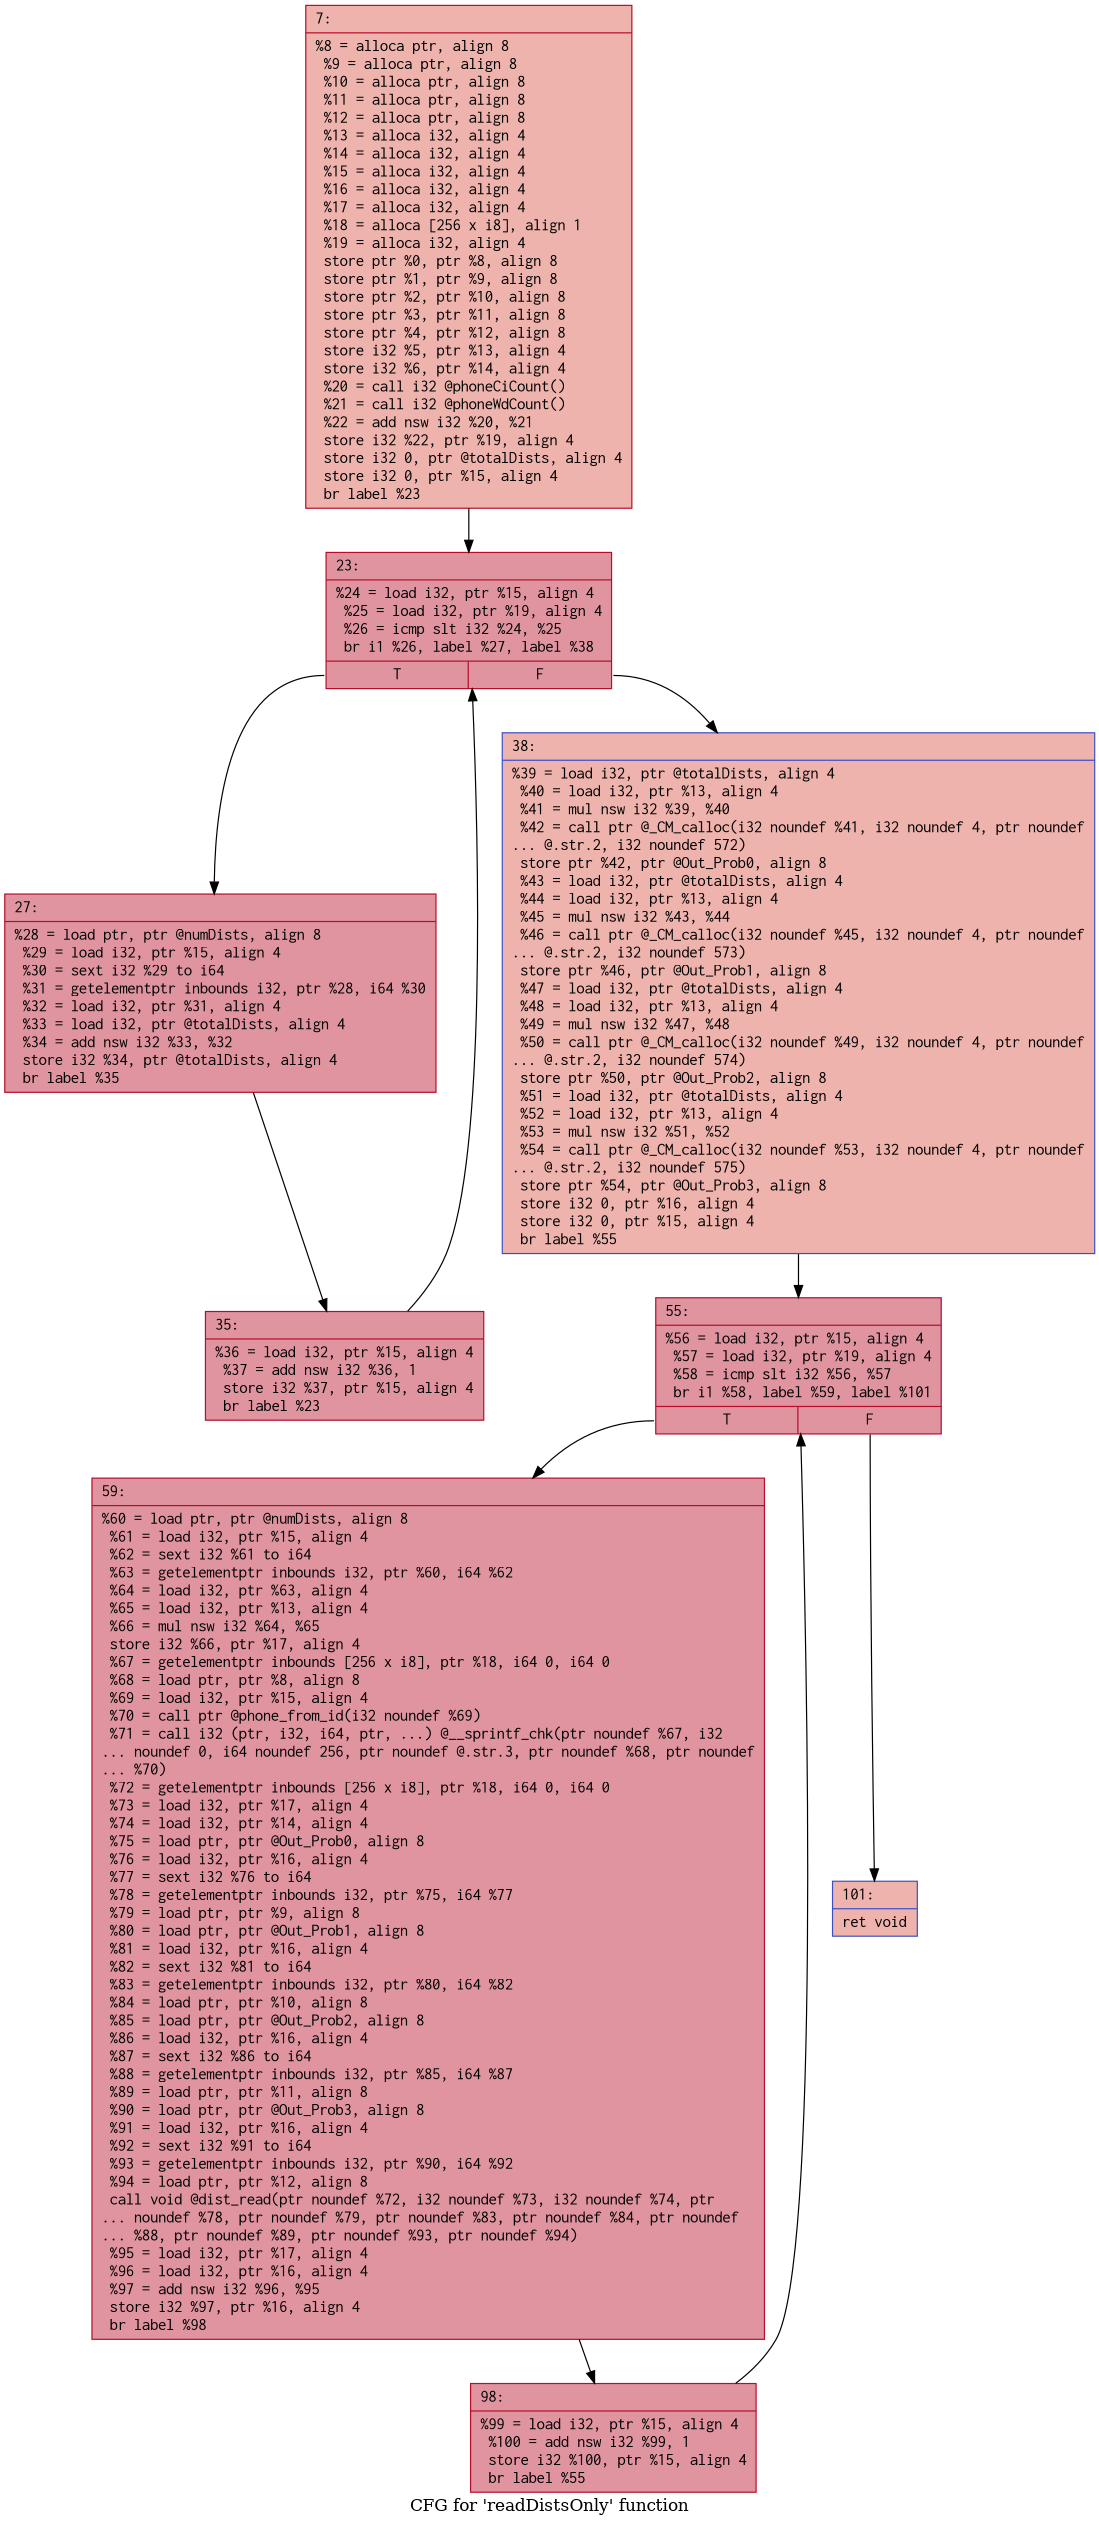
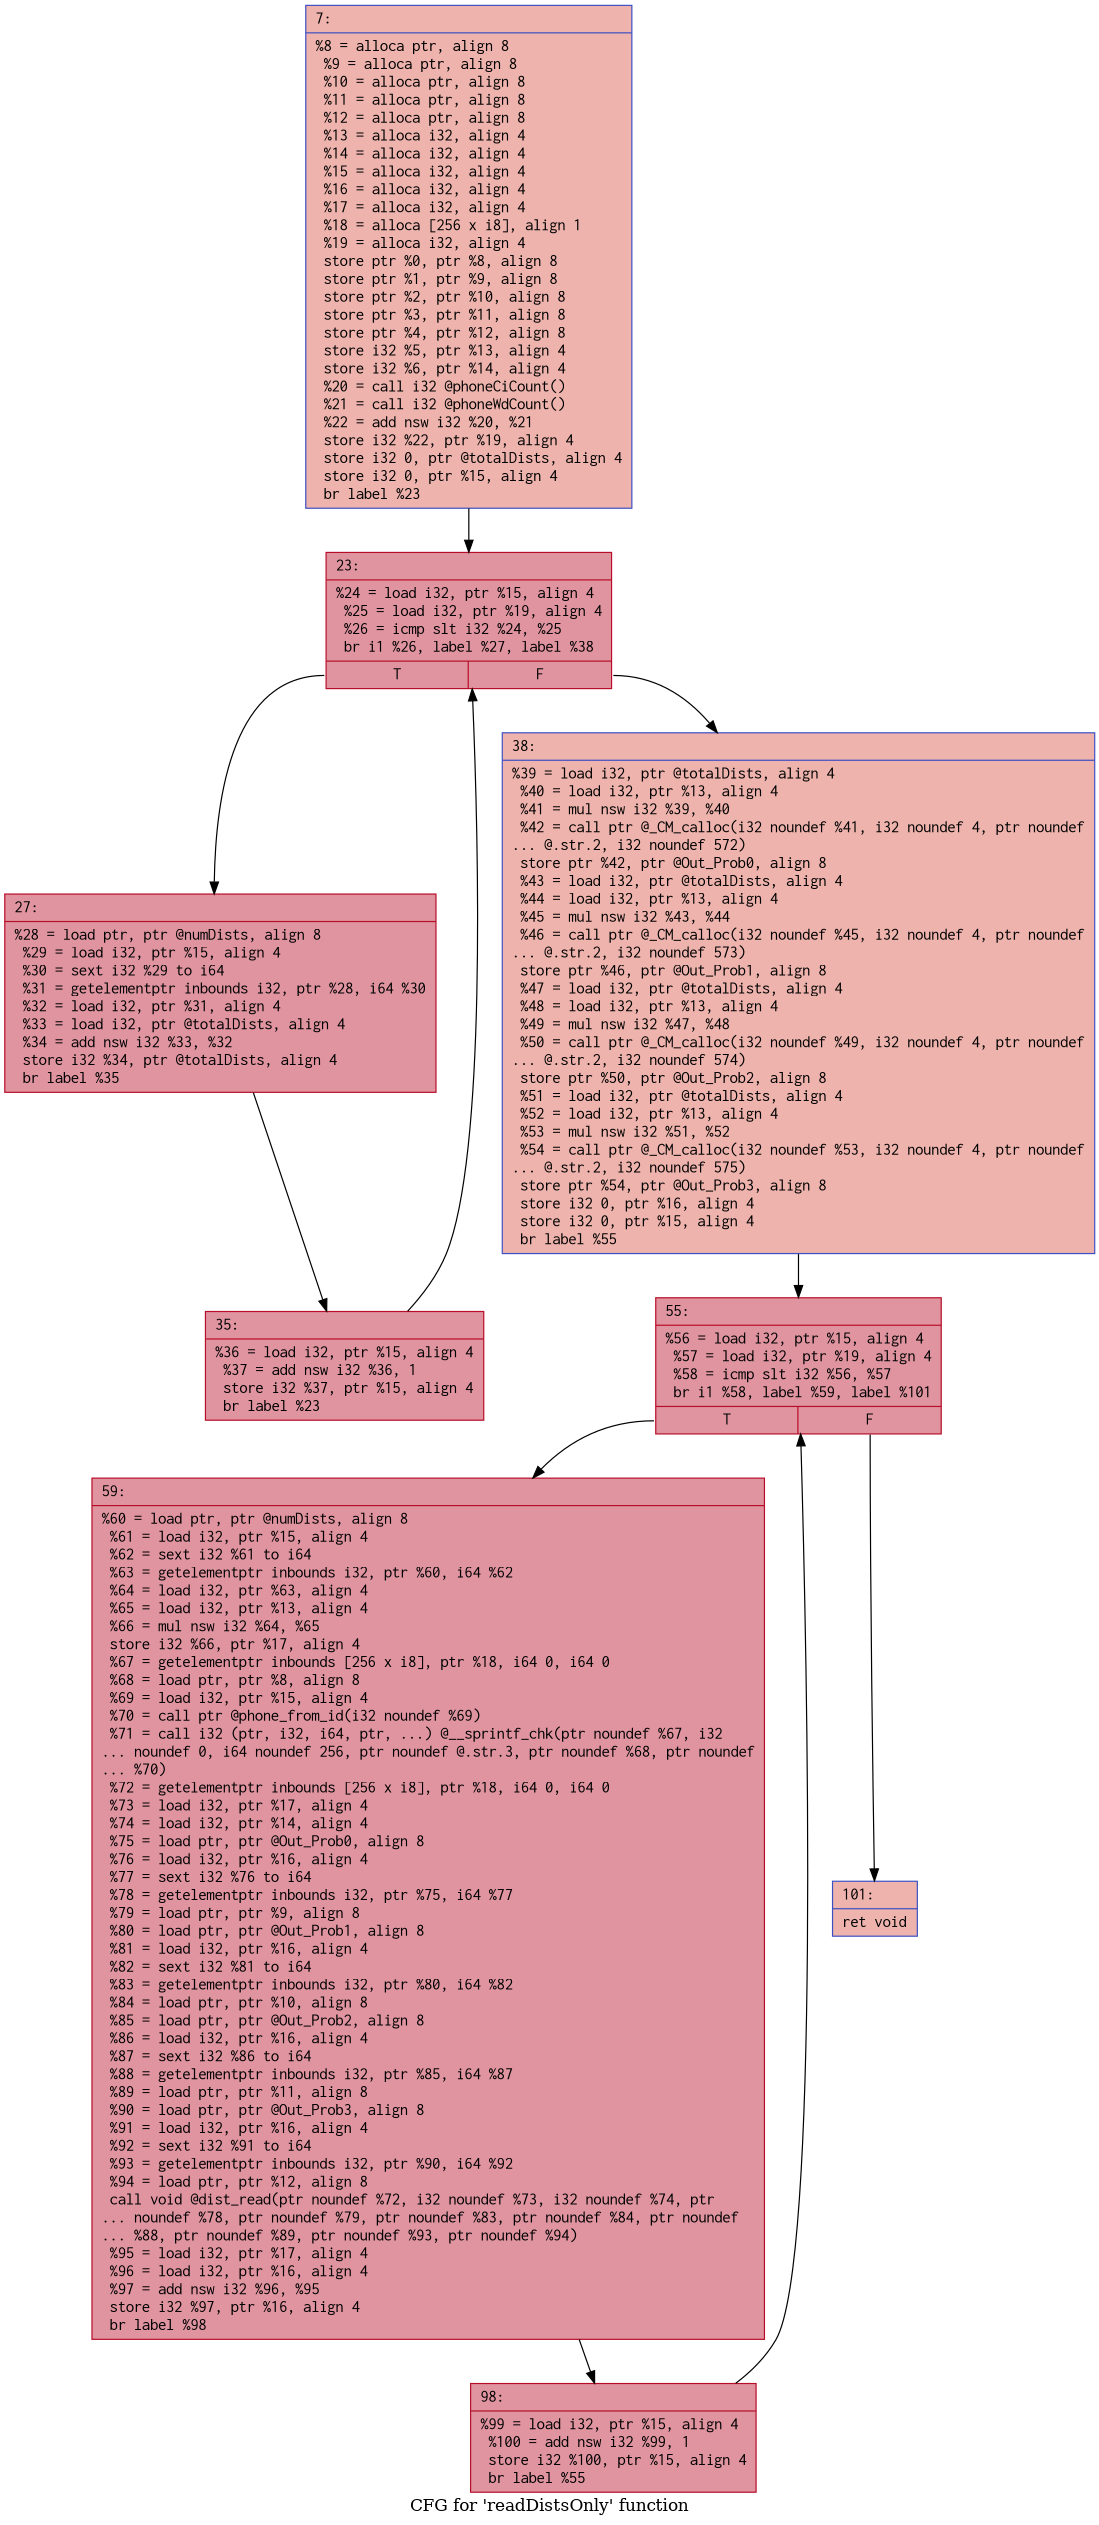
node "7:": color #b70d28ff -> #3d50c3ff
